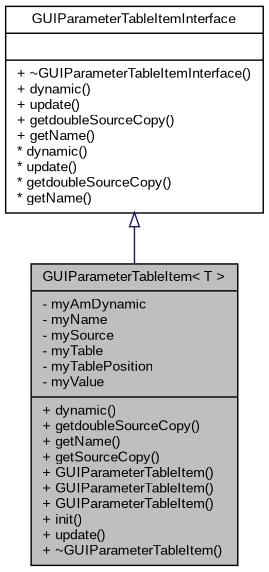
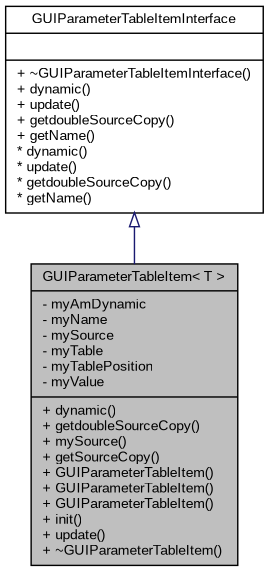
node "GUIParameterTableItem< T >": text "+ getName()" -> "+ mySource()"
